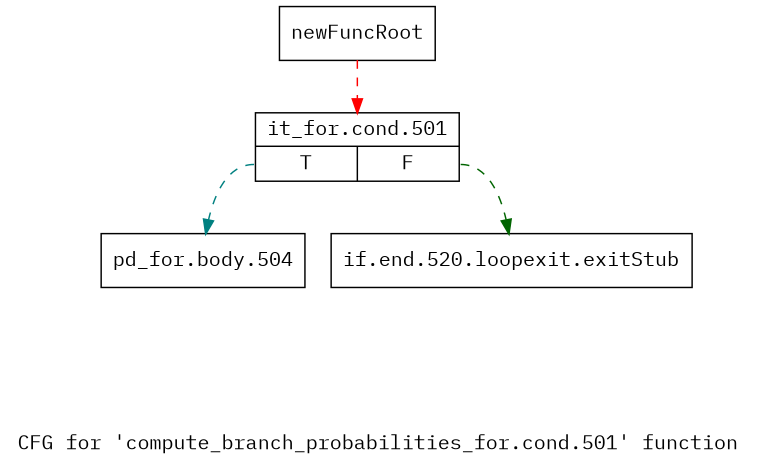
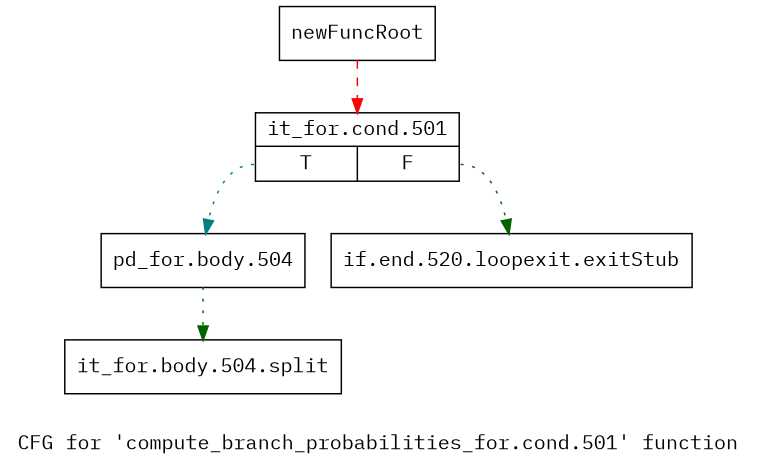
edge "it_for.cond.501" -> "pd_for.body.504": style dashed -> dotted
edge "it_for.cond.501" -> "if.end.520.loopexit.exitStub": style dashed -> dotted
node "it_for.body.504.split": added
